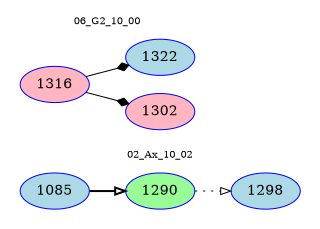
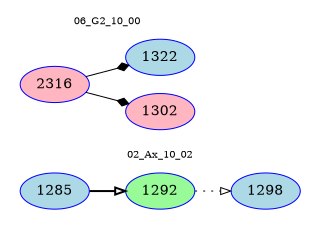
node "1316": label "1316" -> "2316"
node "1085": label "1085" -> "1285"
node "1290": label "1290" -> "1292"
